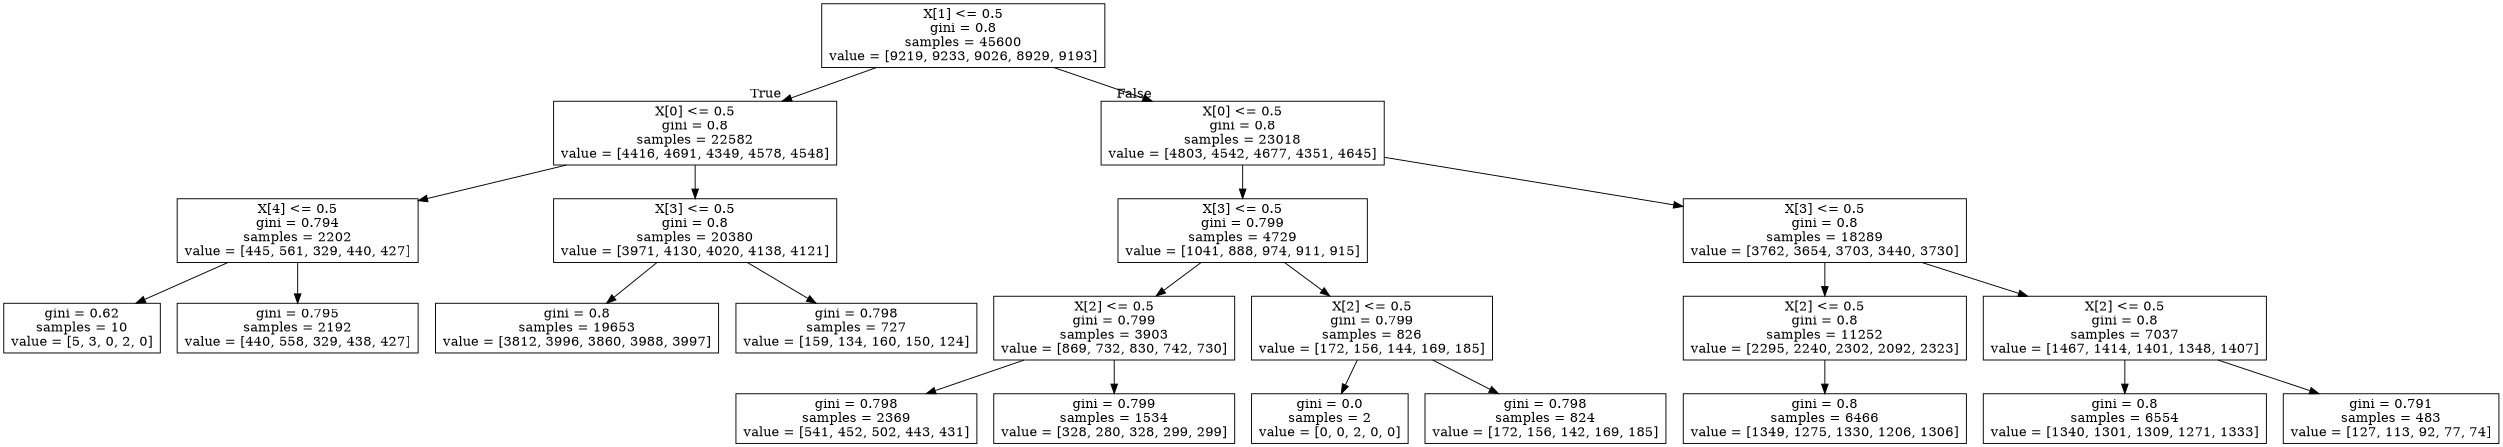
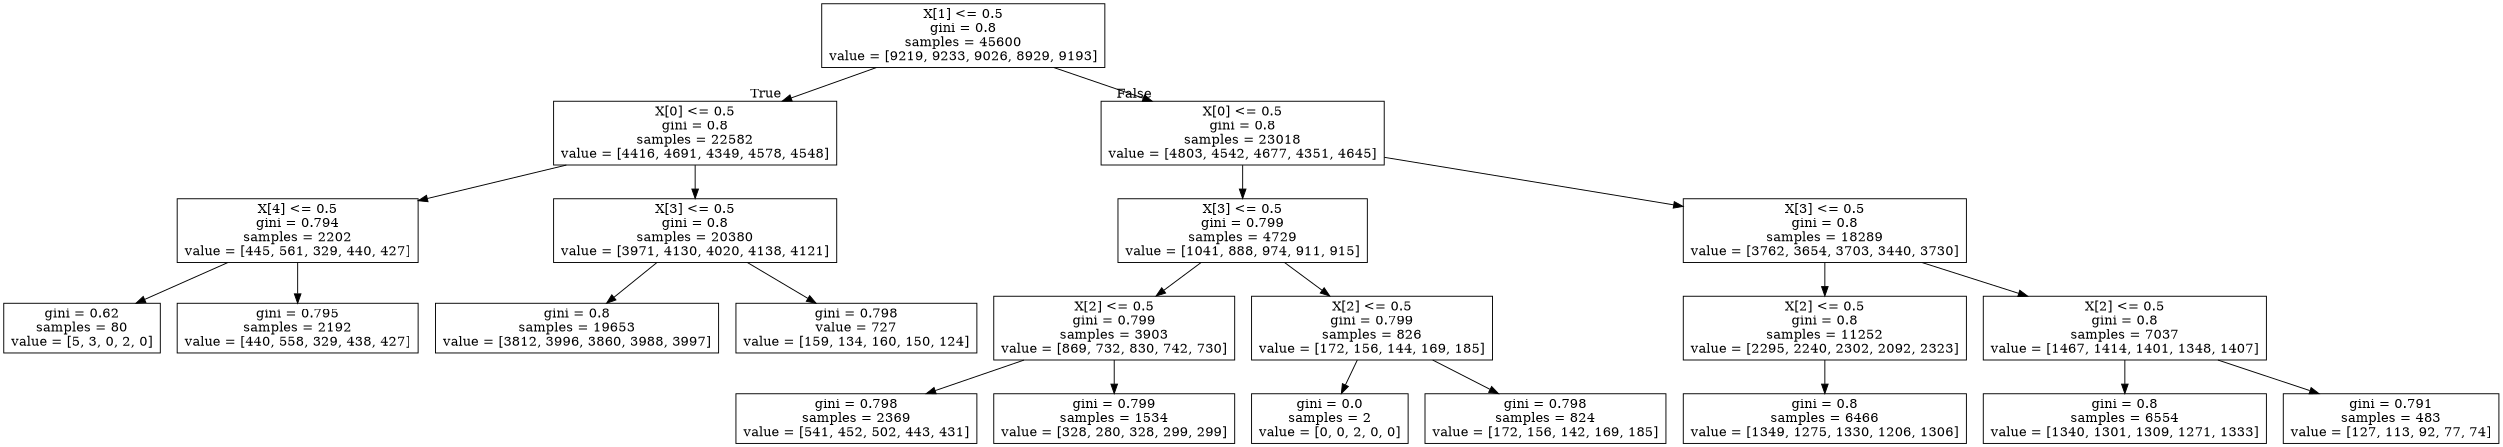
node "gini = 0.62 samples = 10 value = [5, 3, 0, 2, 0]": label "gini = 0.62 samples = 10 value = [5, 3, 0, 2, 0]" -> "gini = 0.62 samples = 80 value = [5, 3, 0, 2, 0]"
node "gini = 0.798 samples = 727 value = [159, 134, 160, 150, 124]": label "gini = 0.798 samples = 727 value = [159, 134, 160, 150, 124]" -> "gini = 0.798 value = 727 value = [159, 134, 160, 150, 124]"
